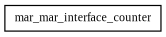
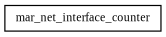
node "mar_mar_interface_counter": label "mar_mar_interface_counter" -> "mar_net_interface_counter"
